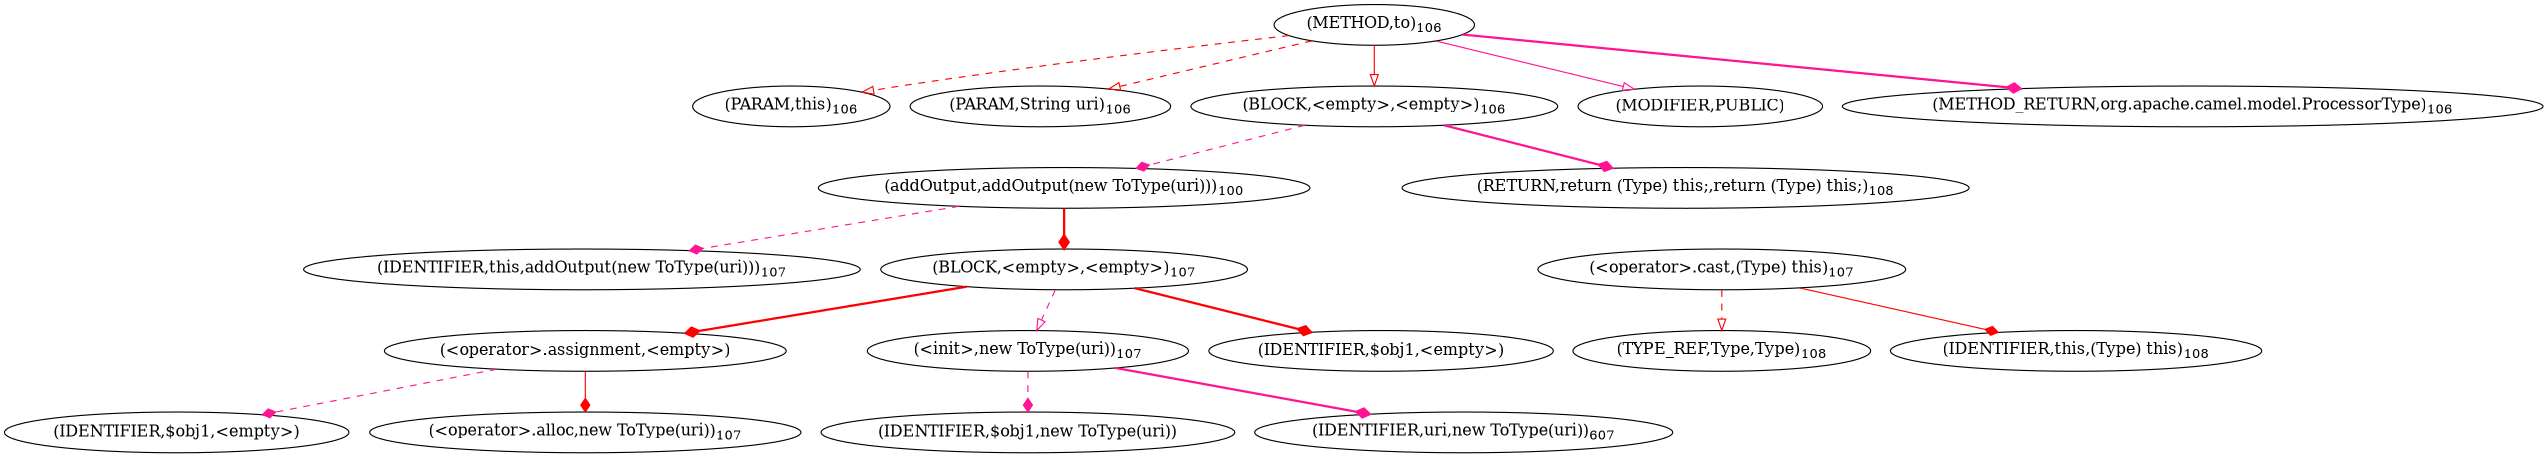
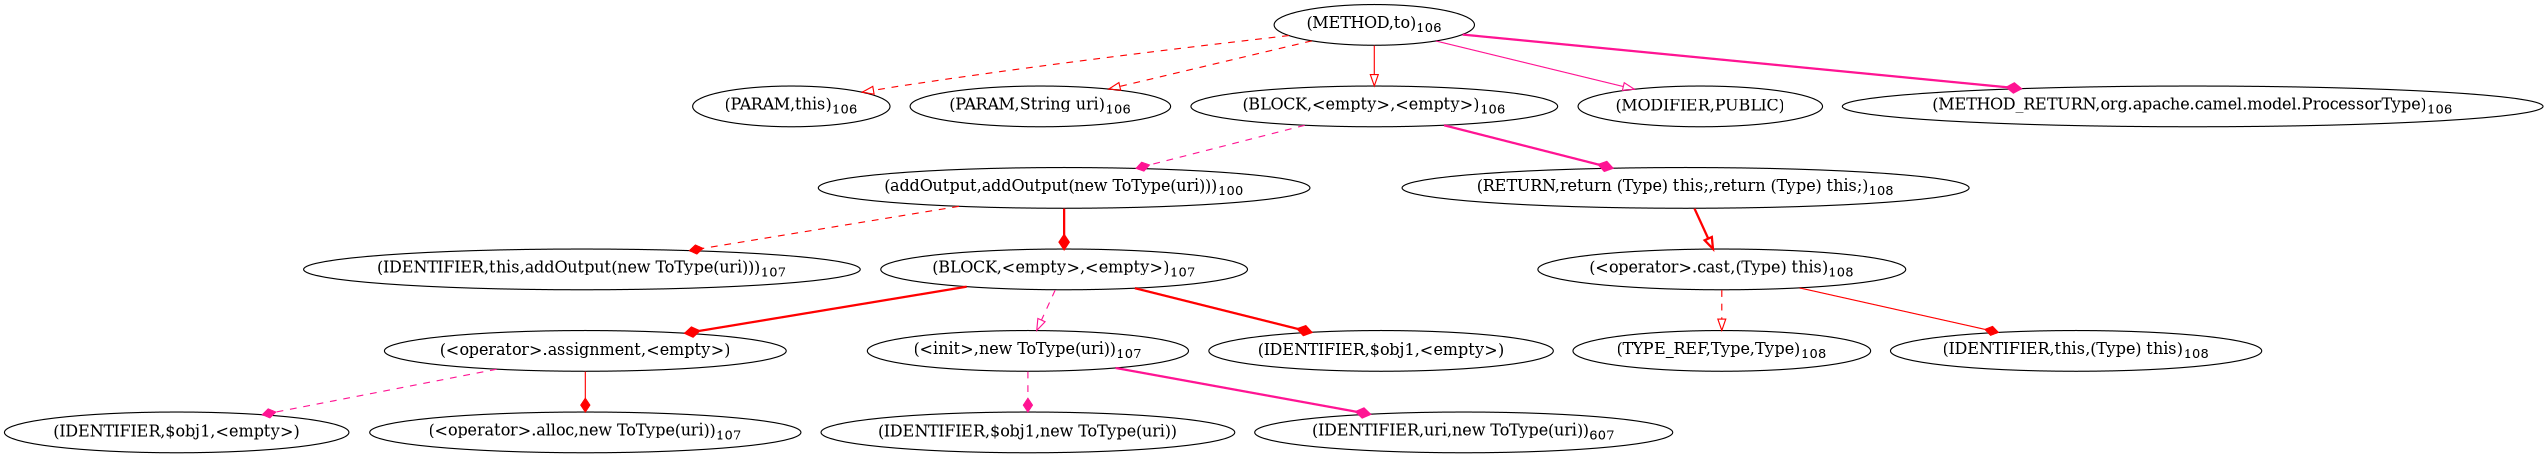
edge "(RETURN,return (Type) this;,return (Type) this;)" -> "(<operator>.cast,(Type) this)": added
edge "(addOutput,addOutput(new ToType(uri)))" -> "(IDENTIFIER,this,addOutput(new ToType(uri)))": color deeppink -> red
node "(<operator>.cast,(Type) this)": text "107" -> "108"
